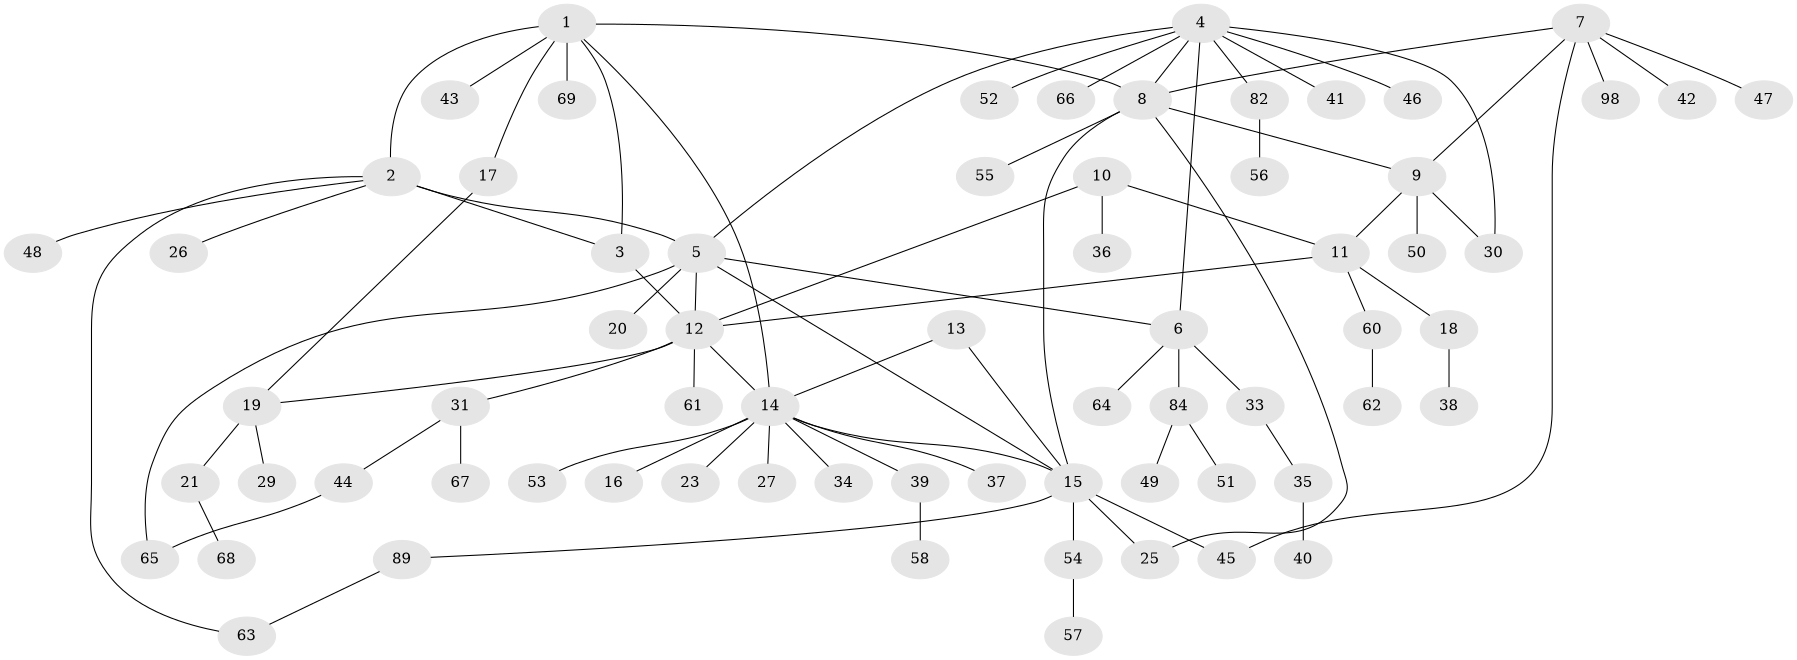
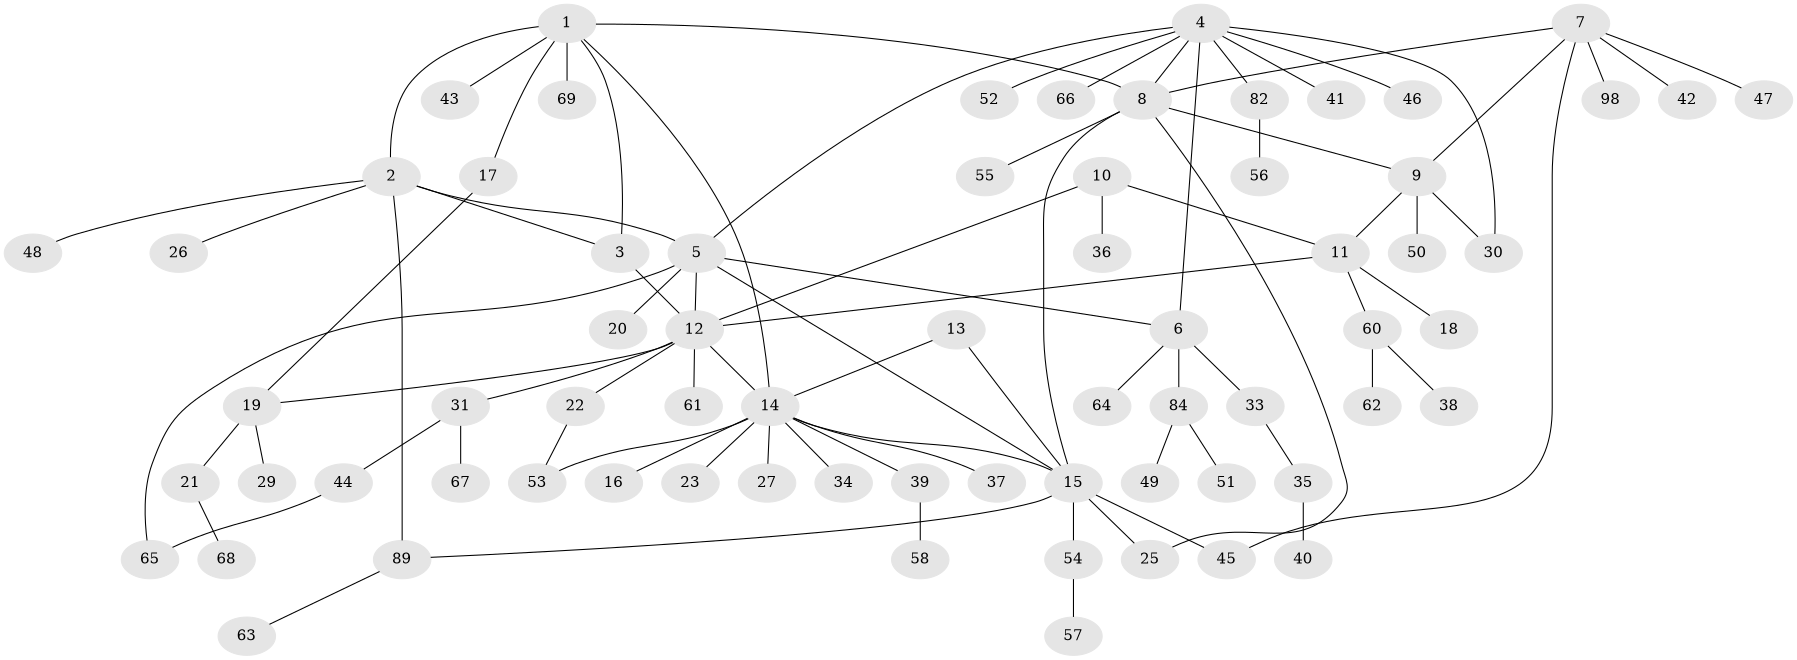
edge "2" -- "63": now "2" -- "89"
edge "18" -- "38": now "60" -- "38"
node "22": added
